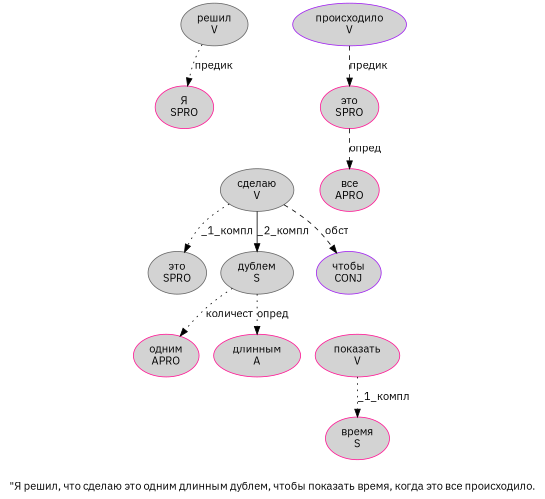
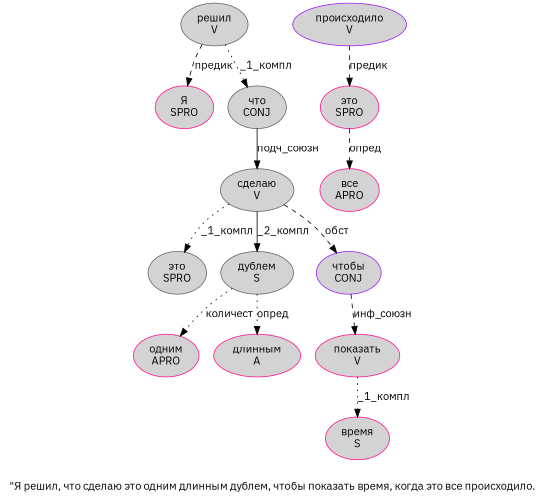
edge "решил V" -> "Я SPRO": style dotted -> dashed
node "что CONJ": added
edge "чтобы CONJ" -> "показать V": added, label "инф_союзн"
